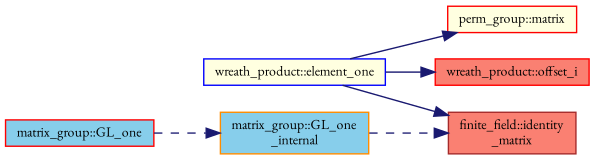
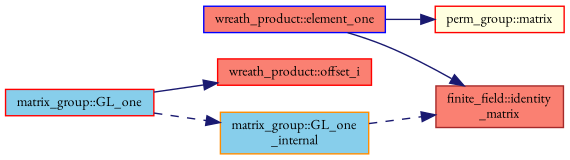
node "wreath_product::element_one": fillcolor lightyellow -> salmon
edge "wreath_product::element_one" -> "wreath_product::offset_i": now "matrix_group::GL_one" -> "wreath_product::offset_i"
